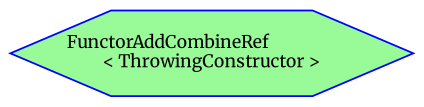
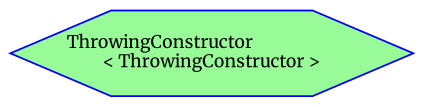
node "FunctorAddCombineRef < ThrowingConstructor >": label "FunctorAddCombineRef < ThrowingConstructor >" -> "ThrowingConstructor < ThrowingConstructor >"
